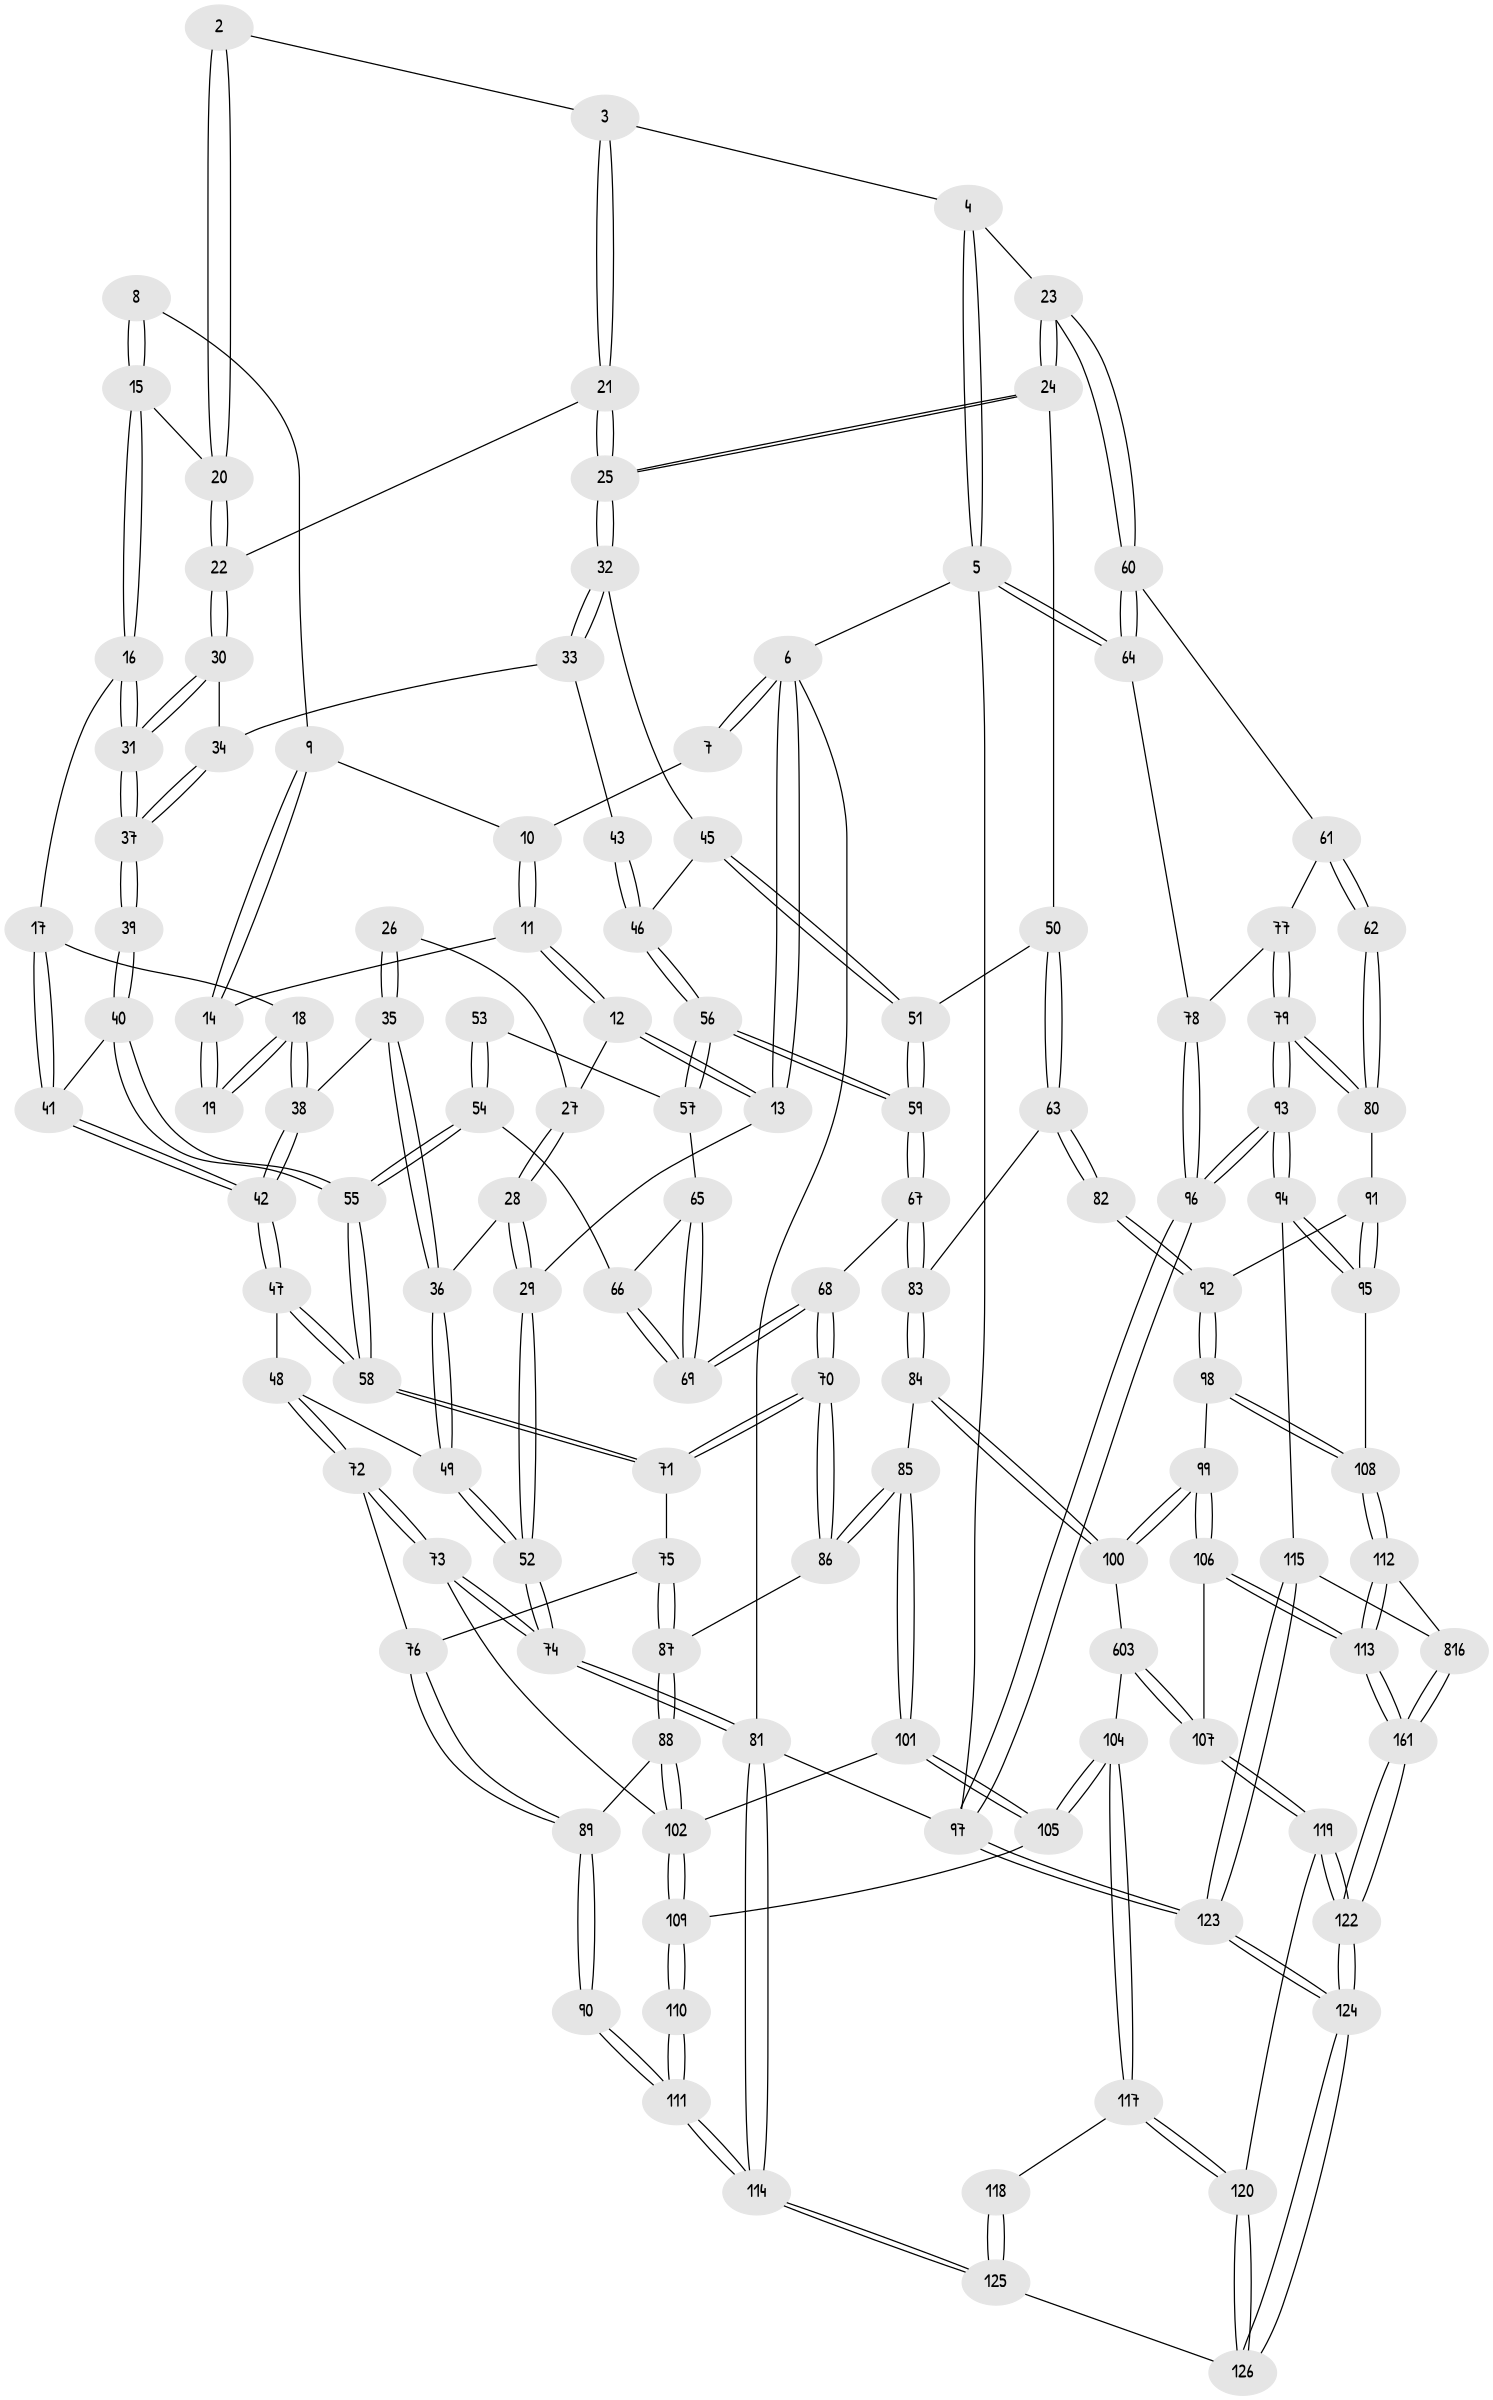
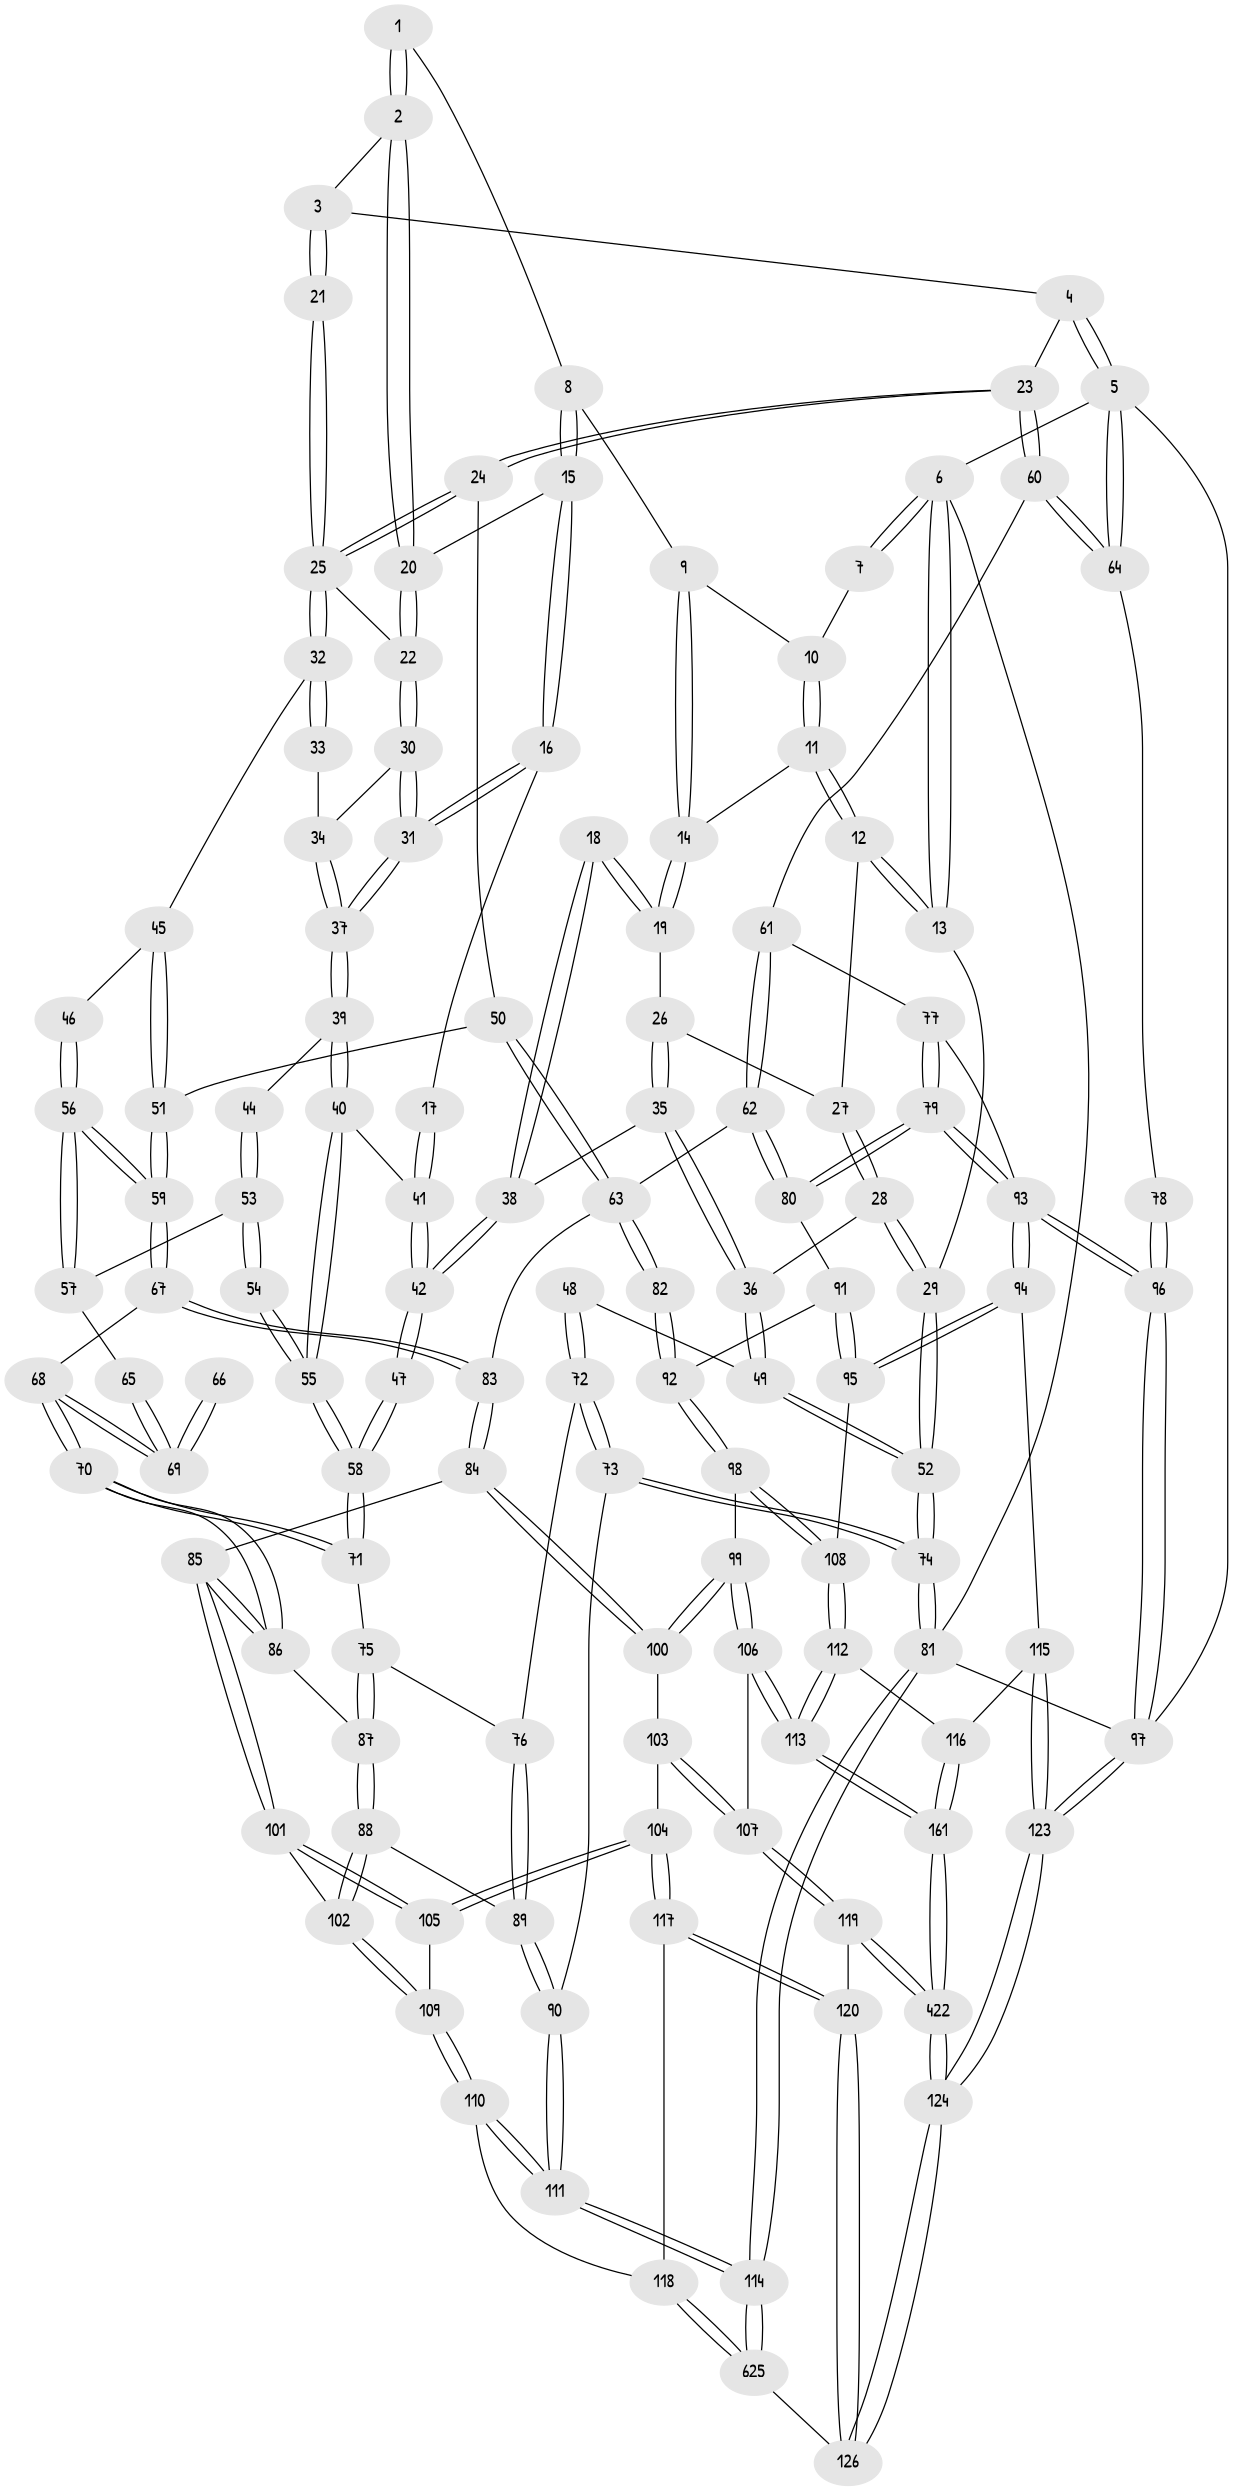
node "1": added
edge "21" -- "22": now "25" -- "22"
node "43": removed
edge "17" -- "18": removed
edge "19" -- "26": added
edge "77" -- "78": now "77" -- "93"
node "44": added
edge "62" -- "63": added
edge "54" -- "66": removed
edge "65" -- "66": removed
edge "47" -- "48": removed
node "603": label "603" -> "103"
node "816": label "816" -> "116"
edge "73" -- "102": now "73" -- "90"
node "122": label "122" -> "422"
edge "110" -- "118": added
node "125": label "125" -> "625"
